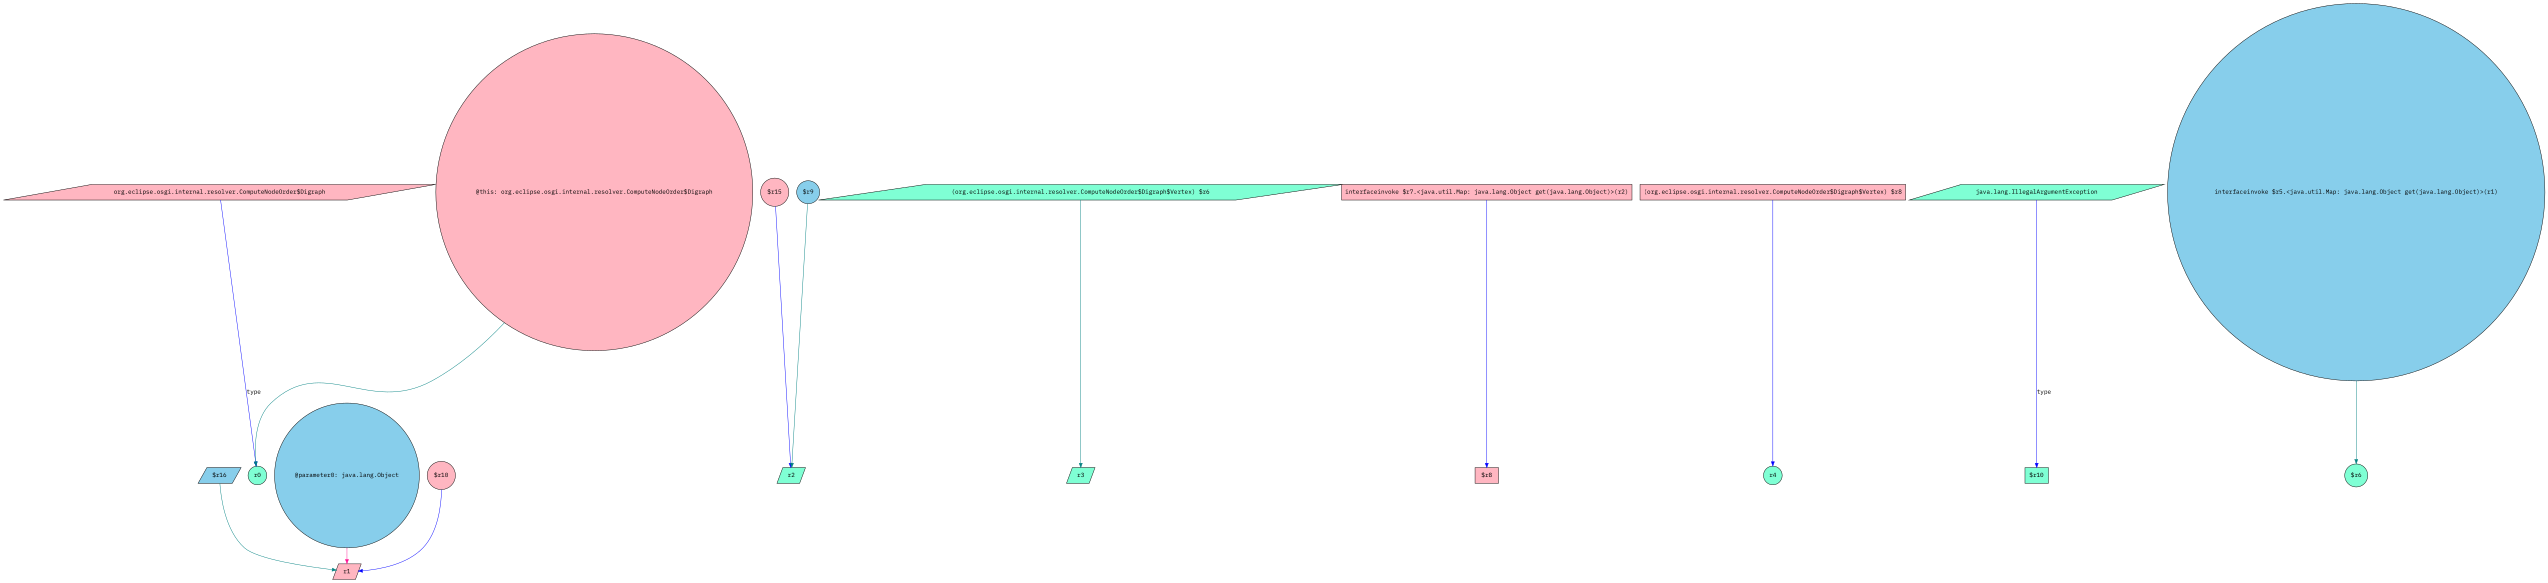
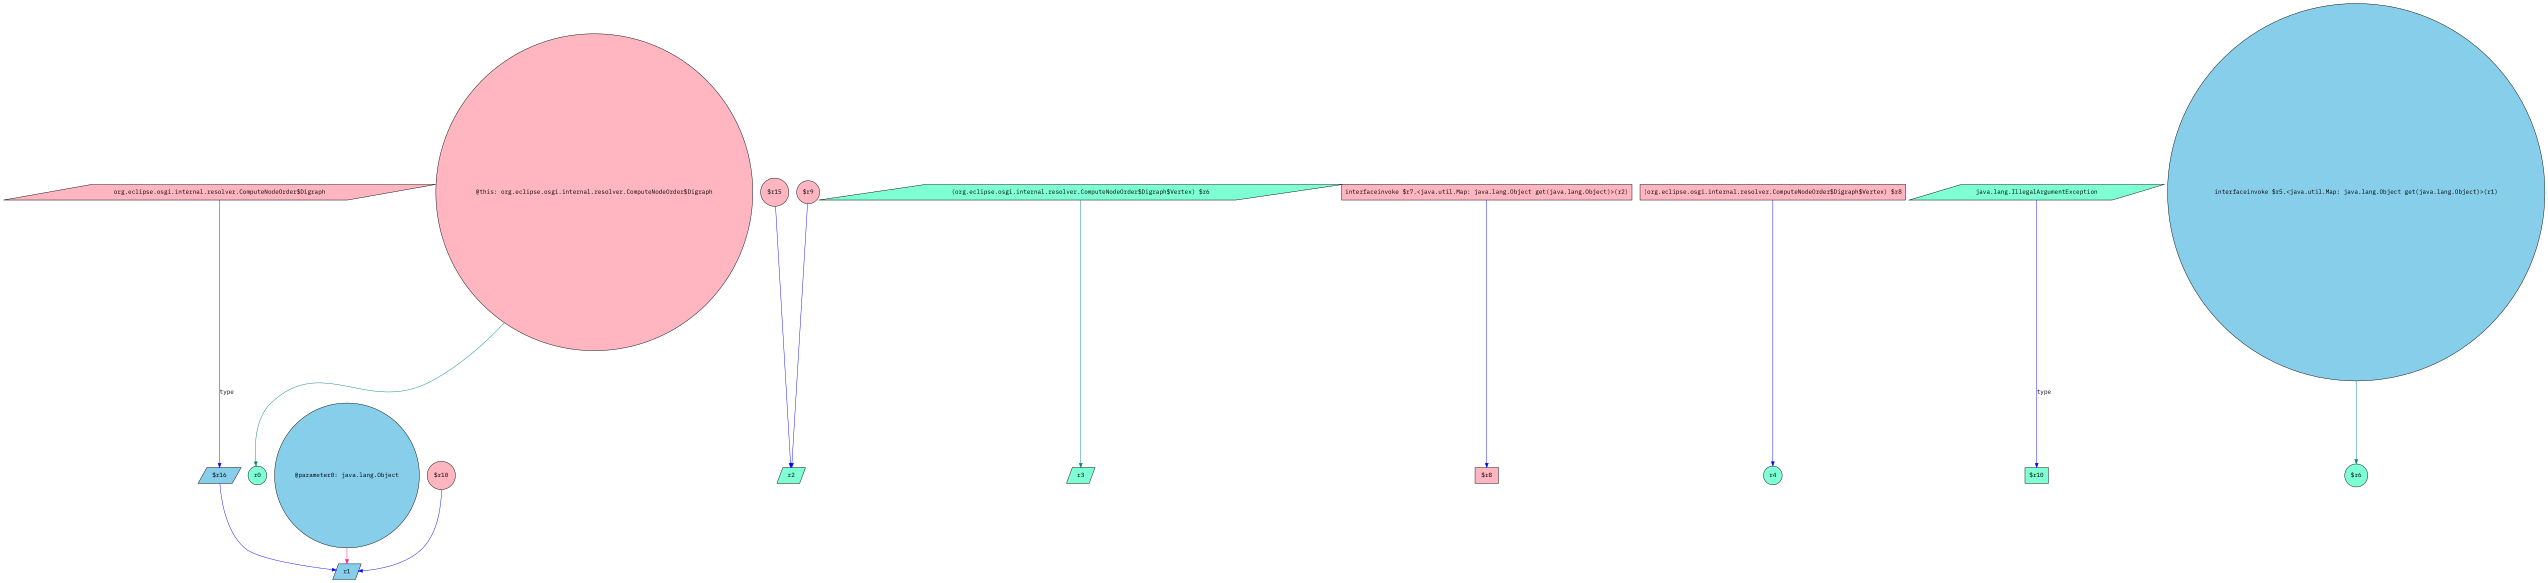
node "$r9": fillcolor skyblue -> lightpink
edge "org.eclipse.osgi.internal.resolver.ComputeNodeOrder$Digraph" -> "r0": now "org.eclipse.osgi.internal.resolver.ComputeNodeOrder$Digraph" -> "$r16"
edge "$r9" -> "r2": color teal -> blue
edge "$r16" -> "r1": color teal -> blue
node "r1": fillcolor lightpink -> skyblue
